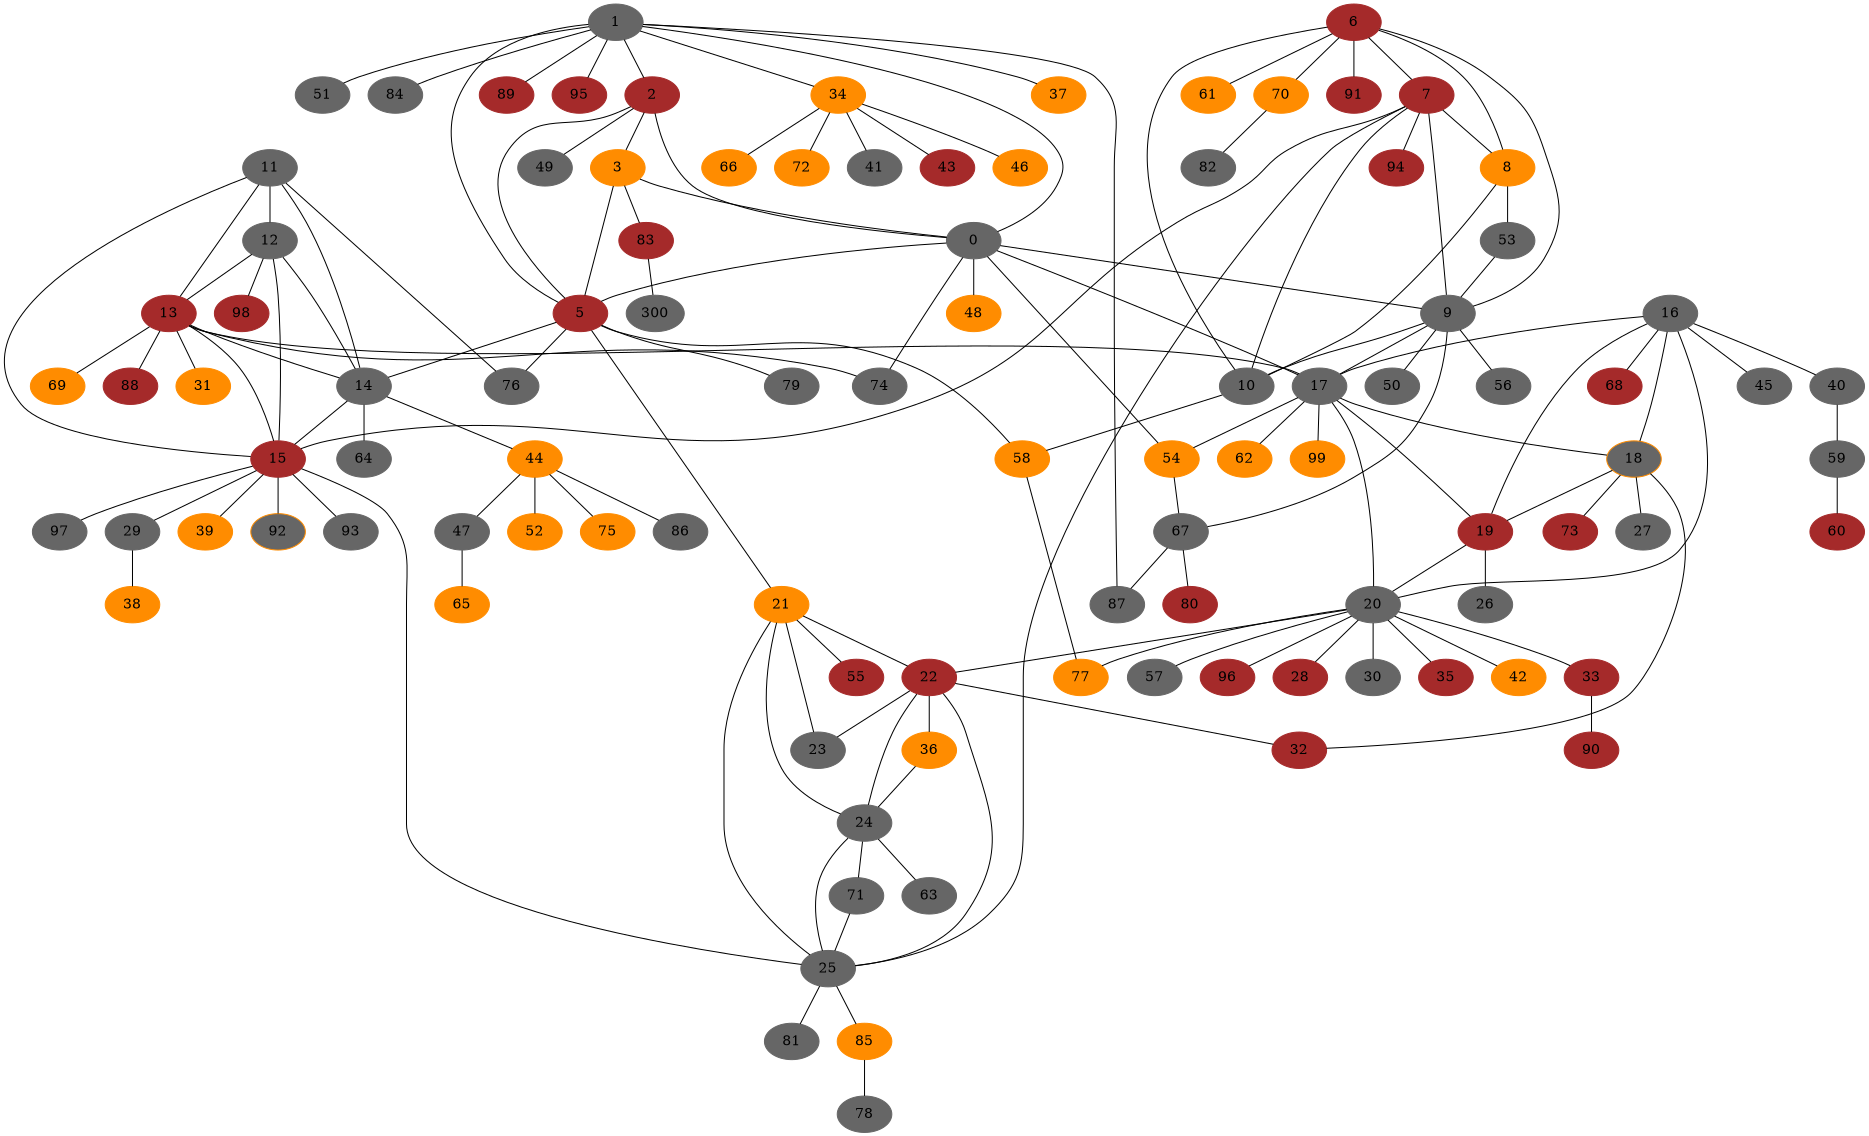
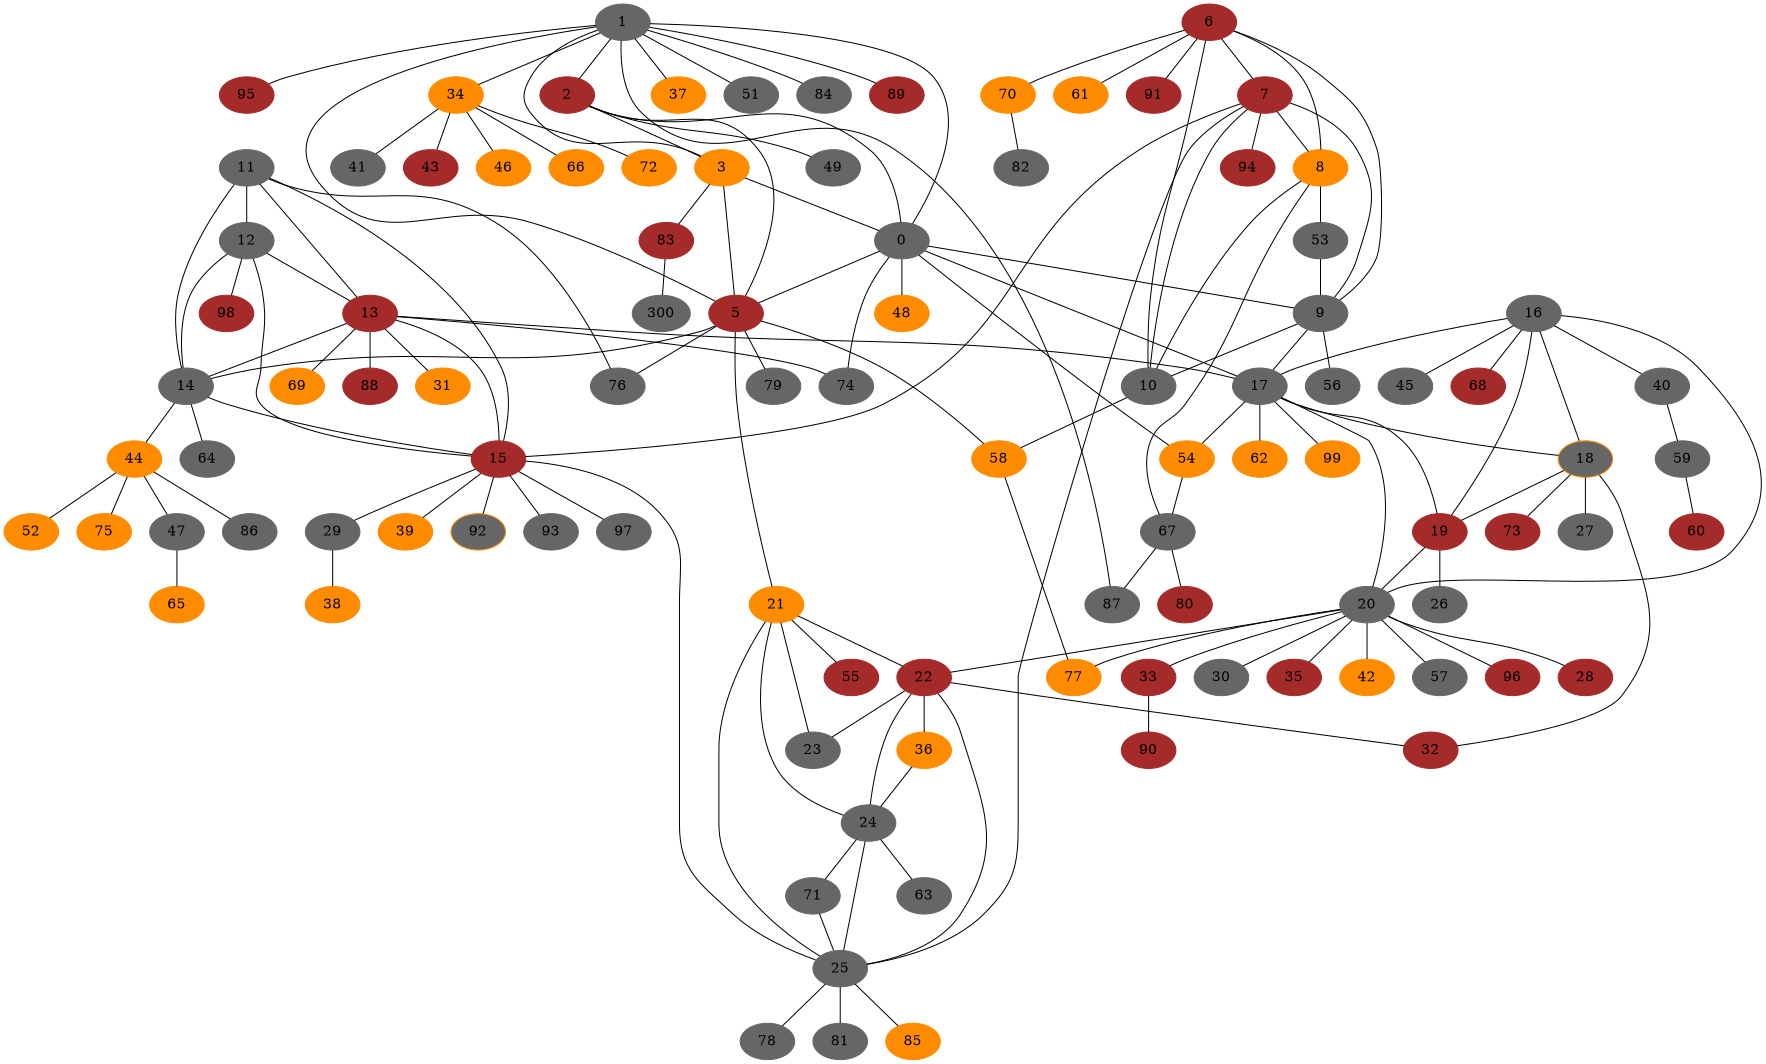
edge "1" -- "3": added
node "50": removed
edge "9" -- "67": now "8" -- "67"
edge "85" -- "78": now "25" -- "78"
